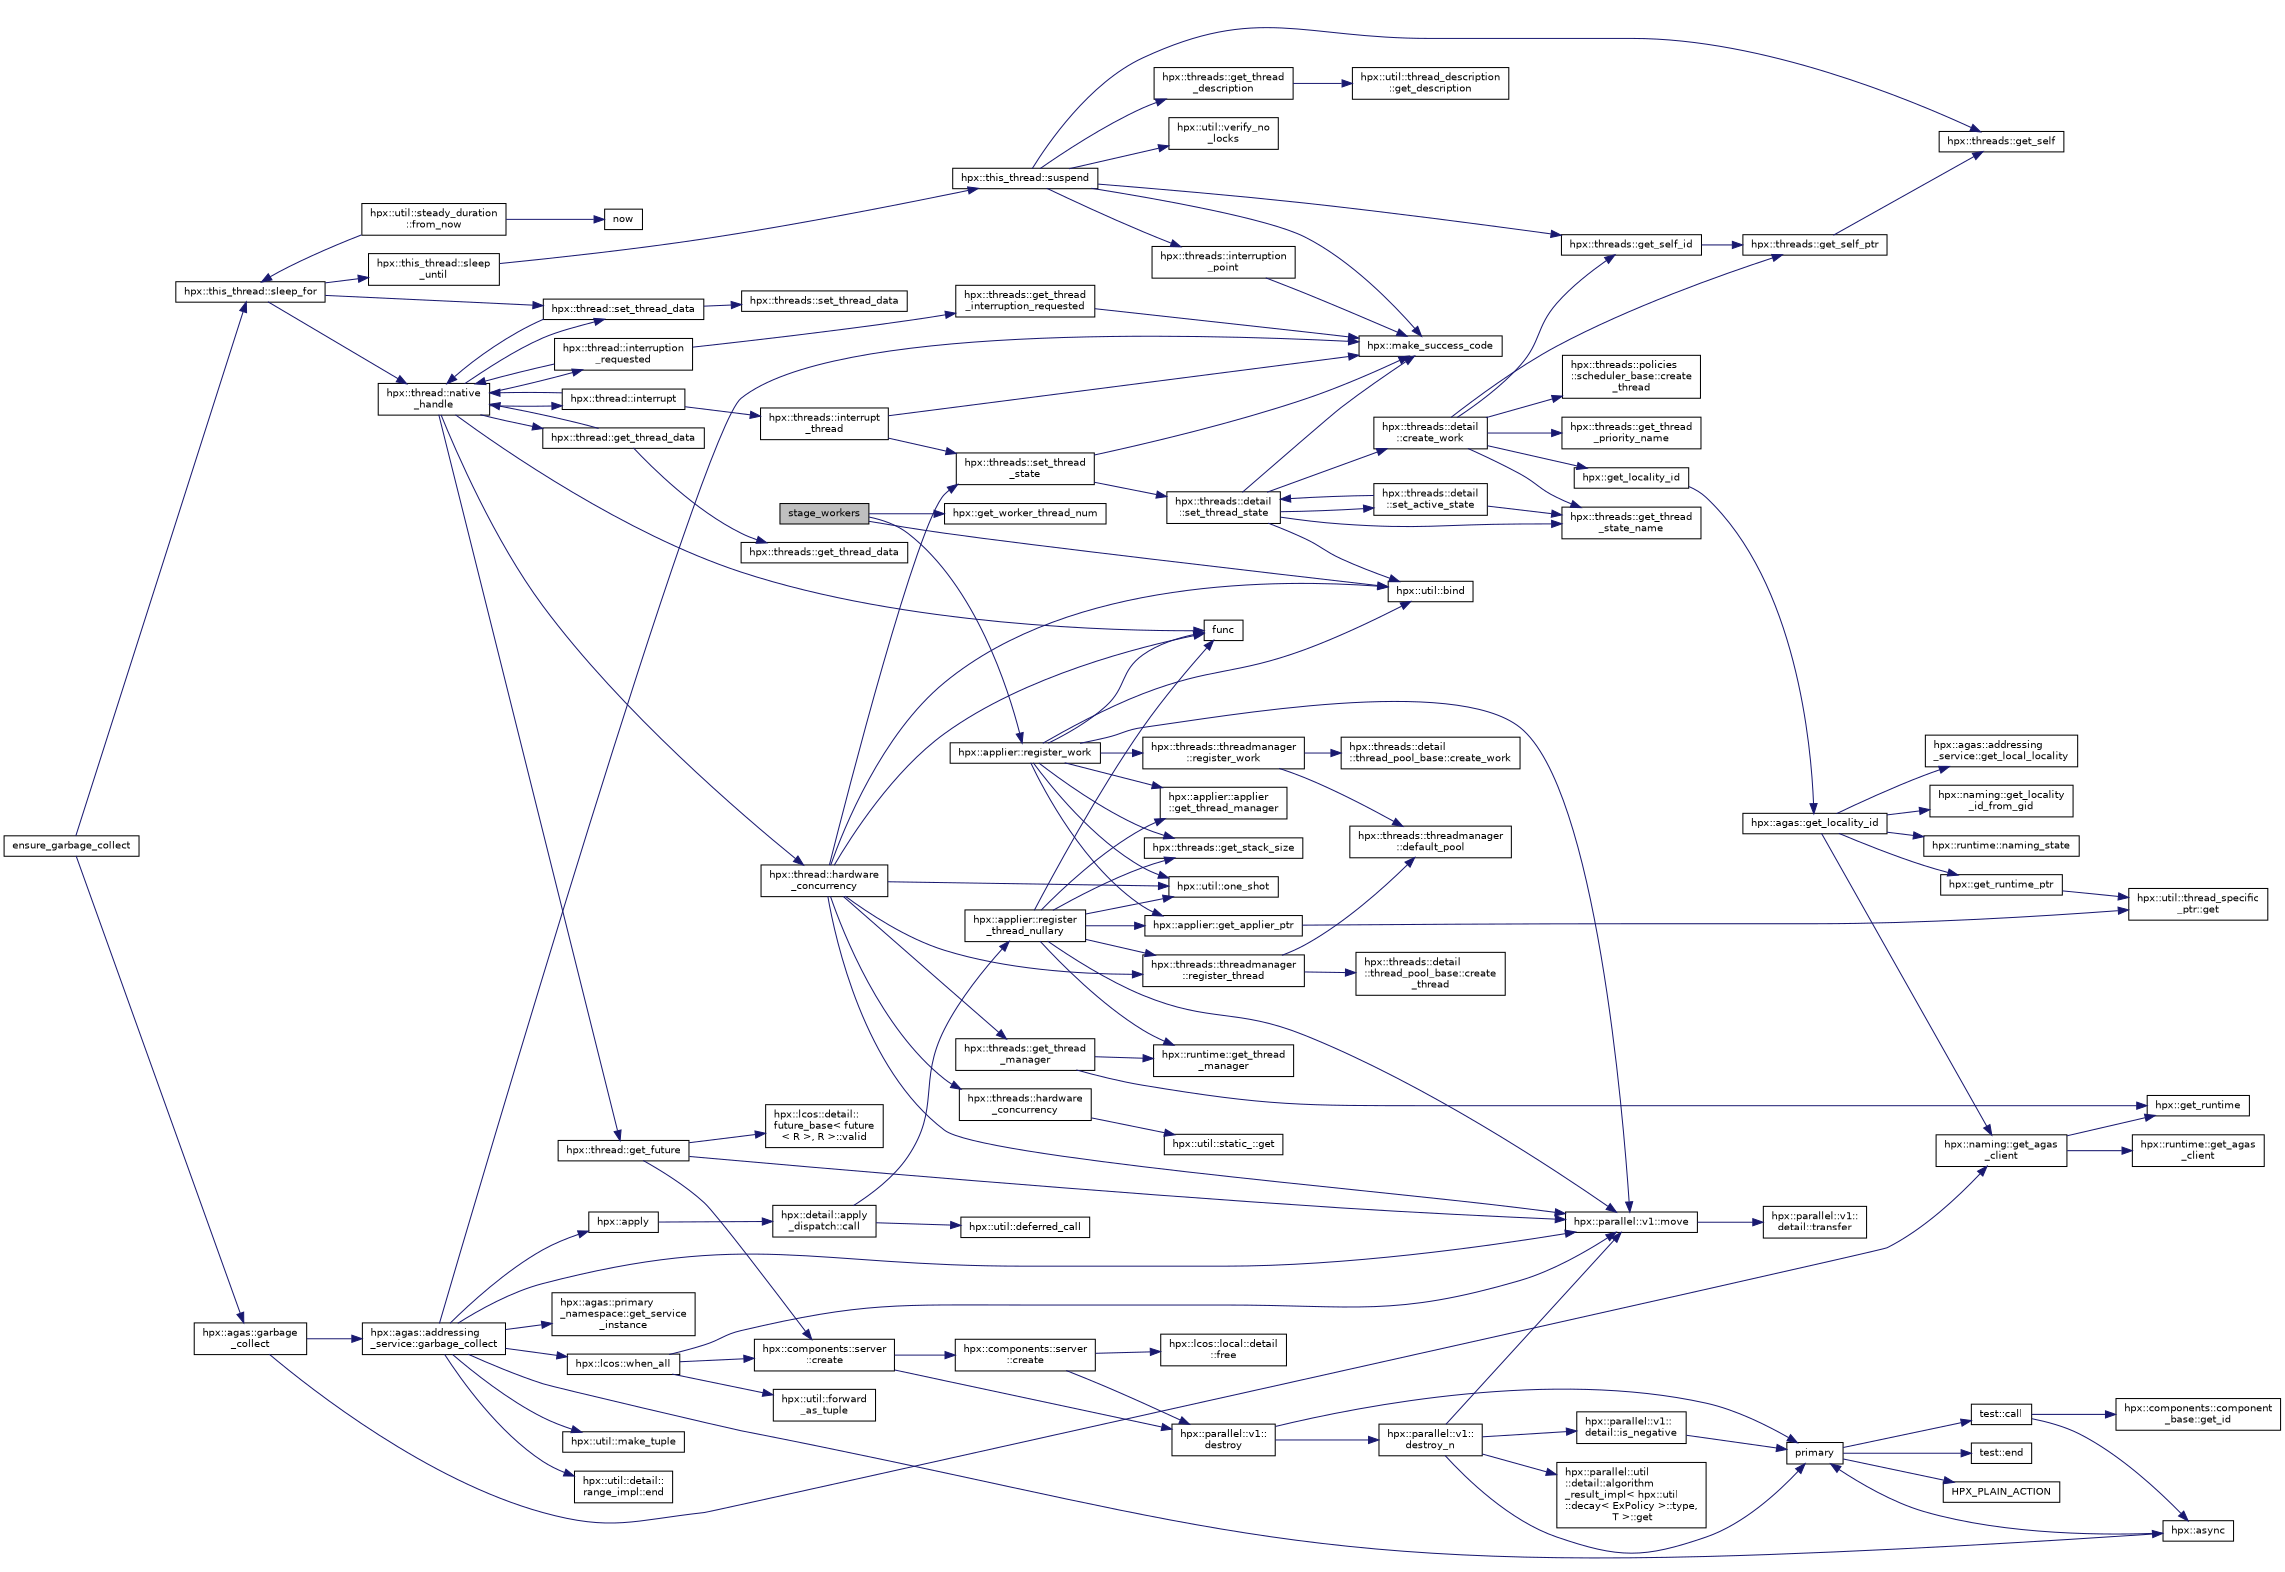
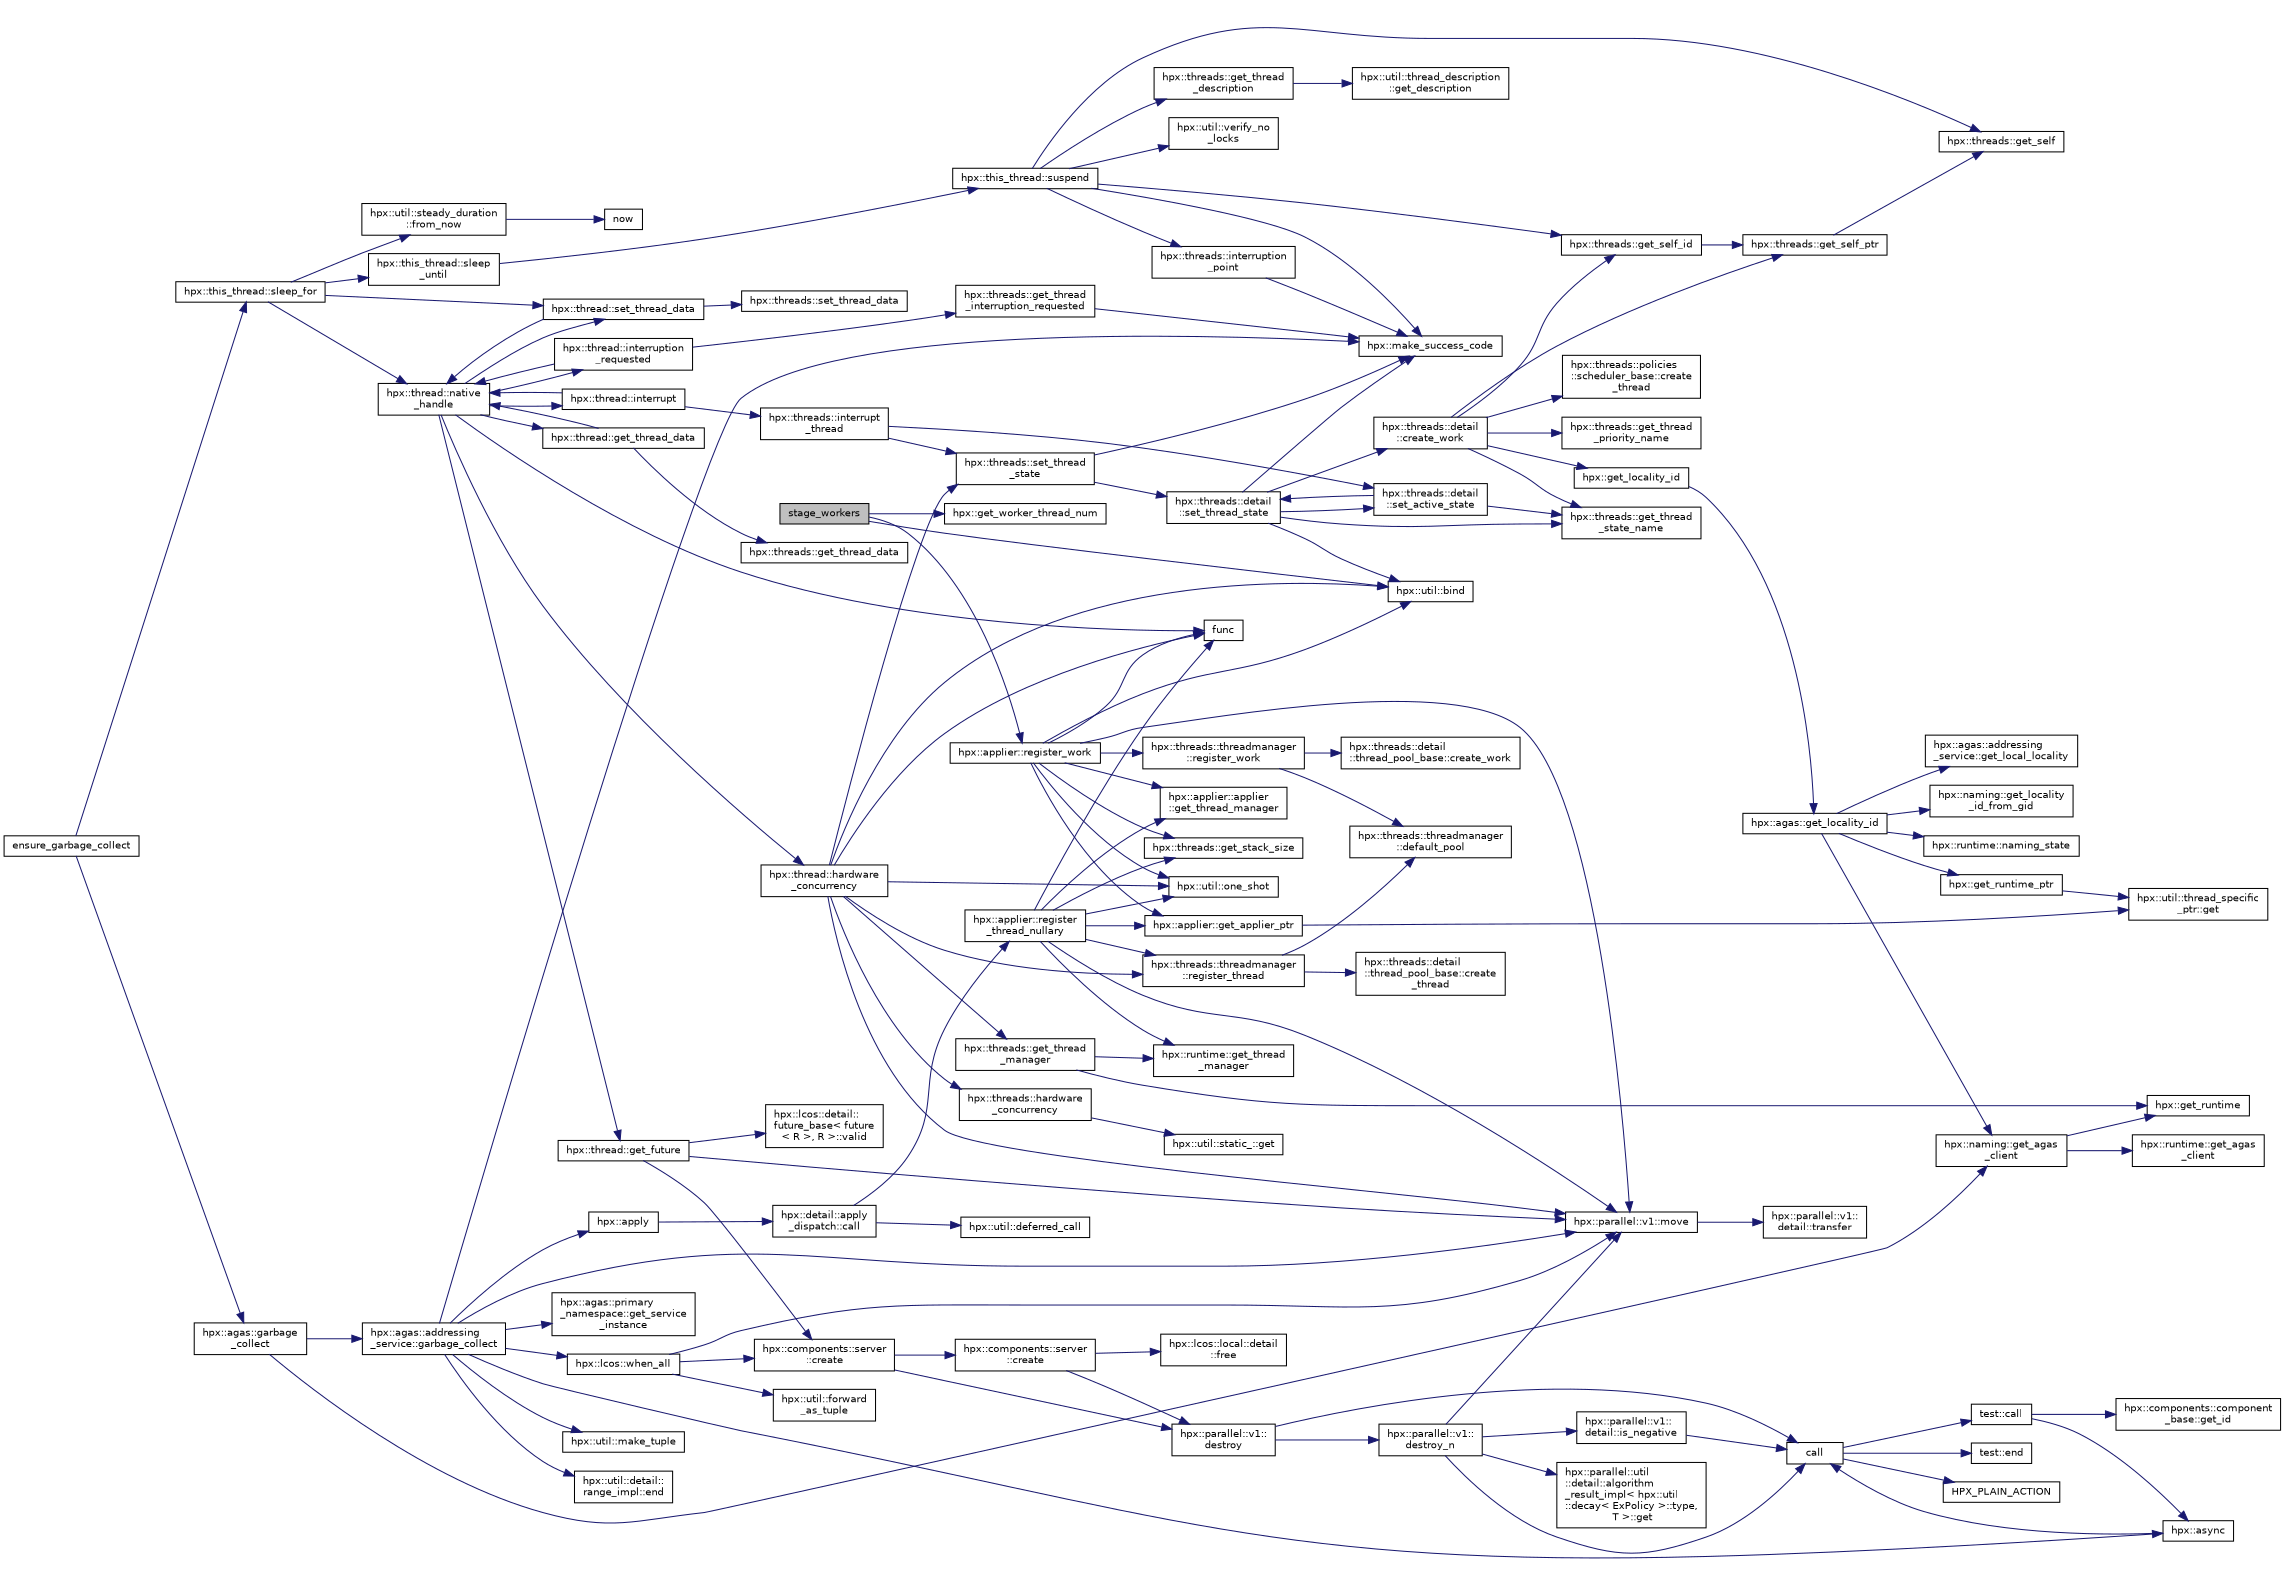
edge "hpx::util::steady_duration ::from_now" -> "hpx::this_thread::sleep_for": reversed
edge "hpx::threads::interrupt _thread" -> "hpx::make_success_code": now "hpx::threads::interrupt _thread" -> "hpx::threads::detail ::set_active_state"
node "primary": label "primary" -> "call"
